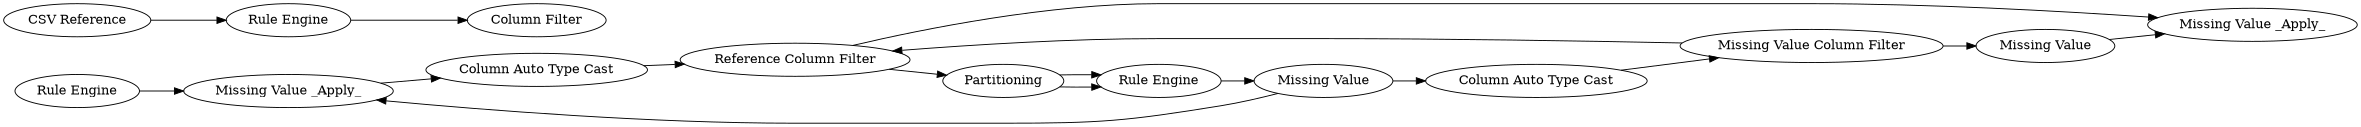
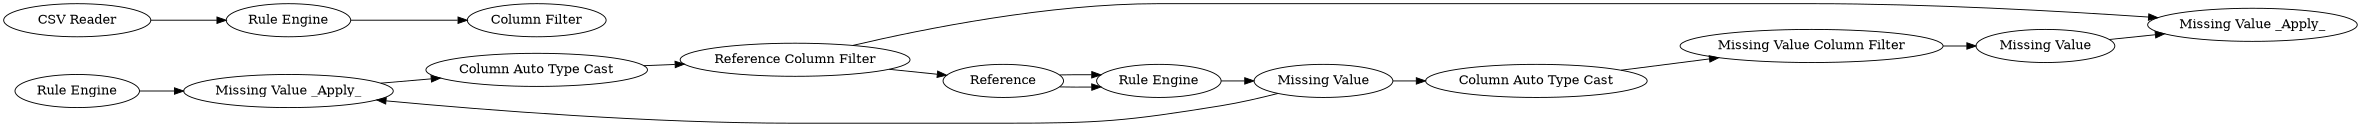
node "CSV Reference": label "CSV Reference" -> "CSV Reader"
edge "Missing Value Column Filter" -> "Reference Column Filter": removed
node "Partitioning": label "Partitioning" -> "Reference"
